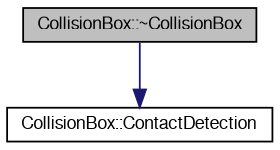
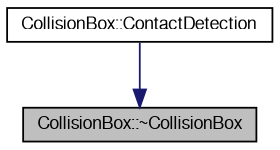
edge "CollisionBox::~CollisionBox" -> "CollisionBox::ContactDetection": reversed
